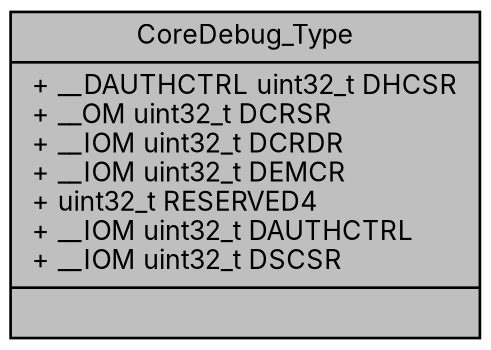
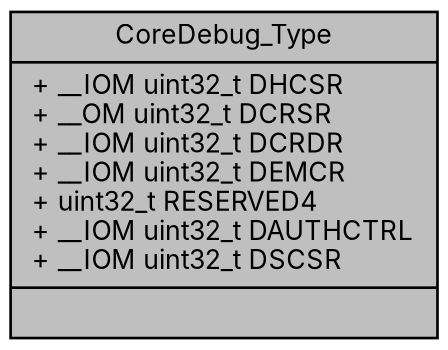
node "CoreDebug_Type": text "+ __DAUTHCTRL uint32_t DHCSR" -> "+ __IOM uint32_t DHCSR"
